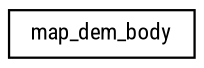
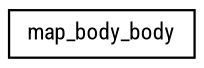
node "map_dem_body": label "map_dem_body" -> "map_body_body"
